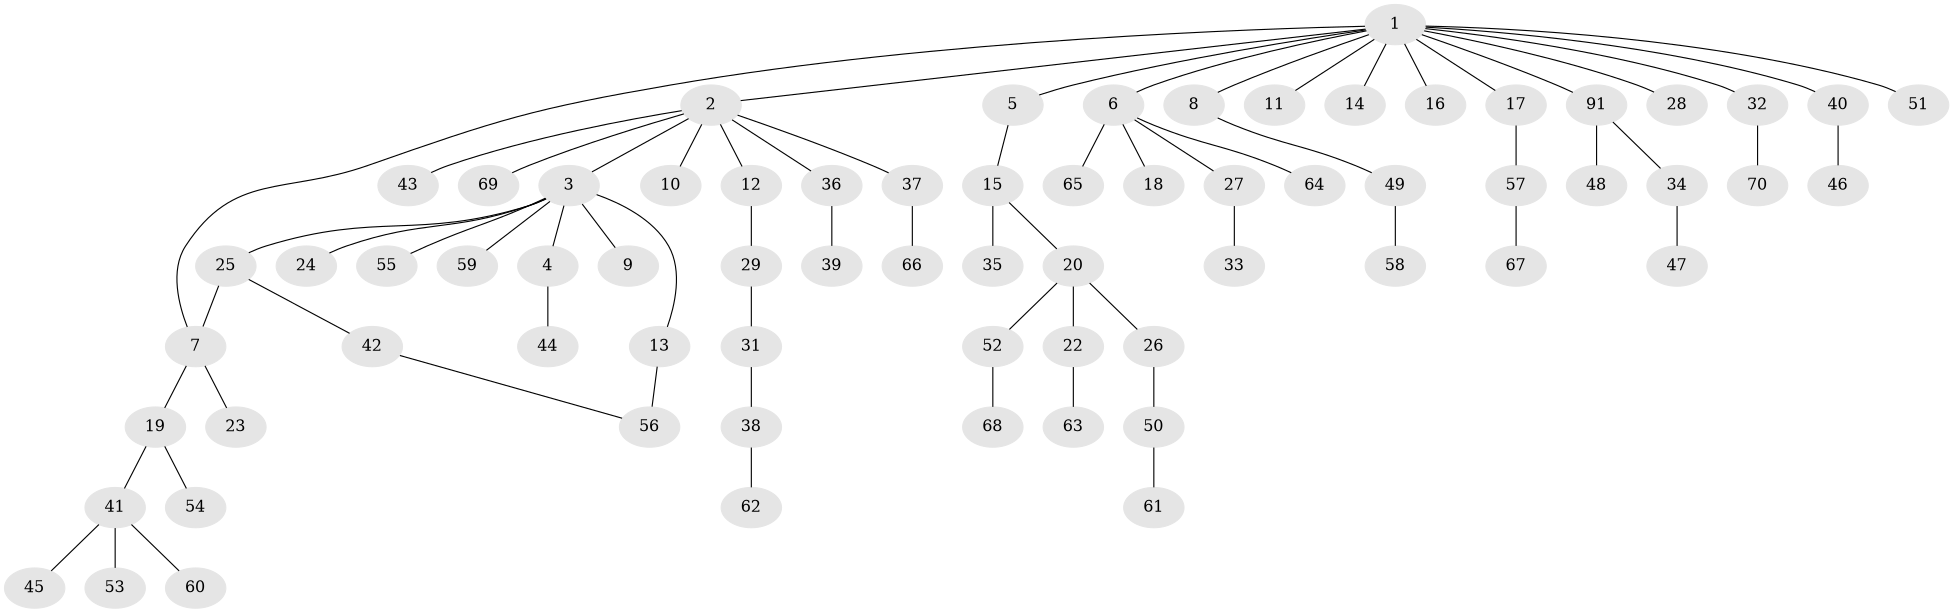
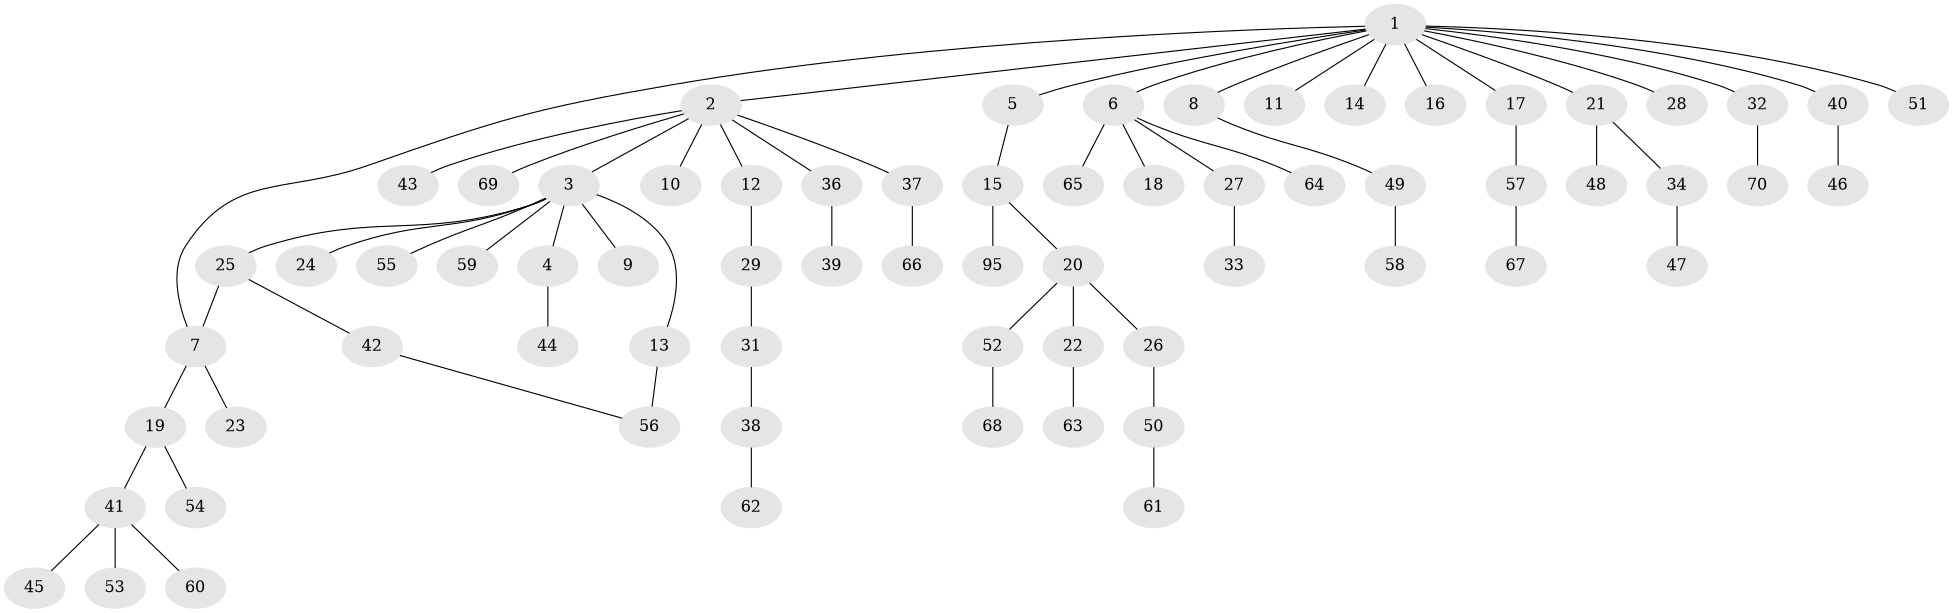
node "91": label "91" -> "21"
node "35": label "35" -> "95"
